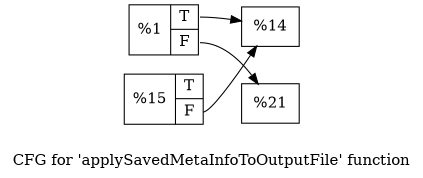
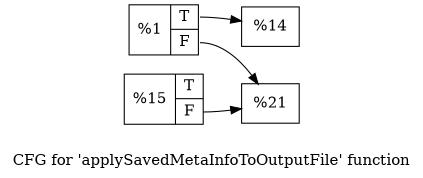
edge "%15" -> "%14": now "%15" -> "%21"
